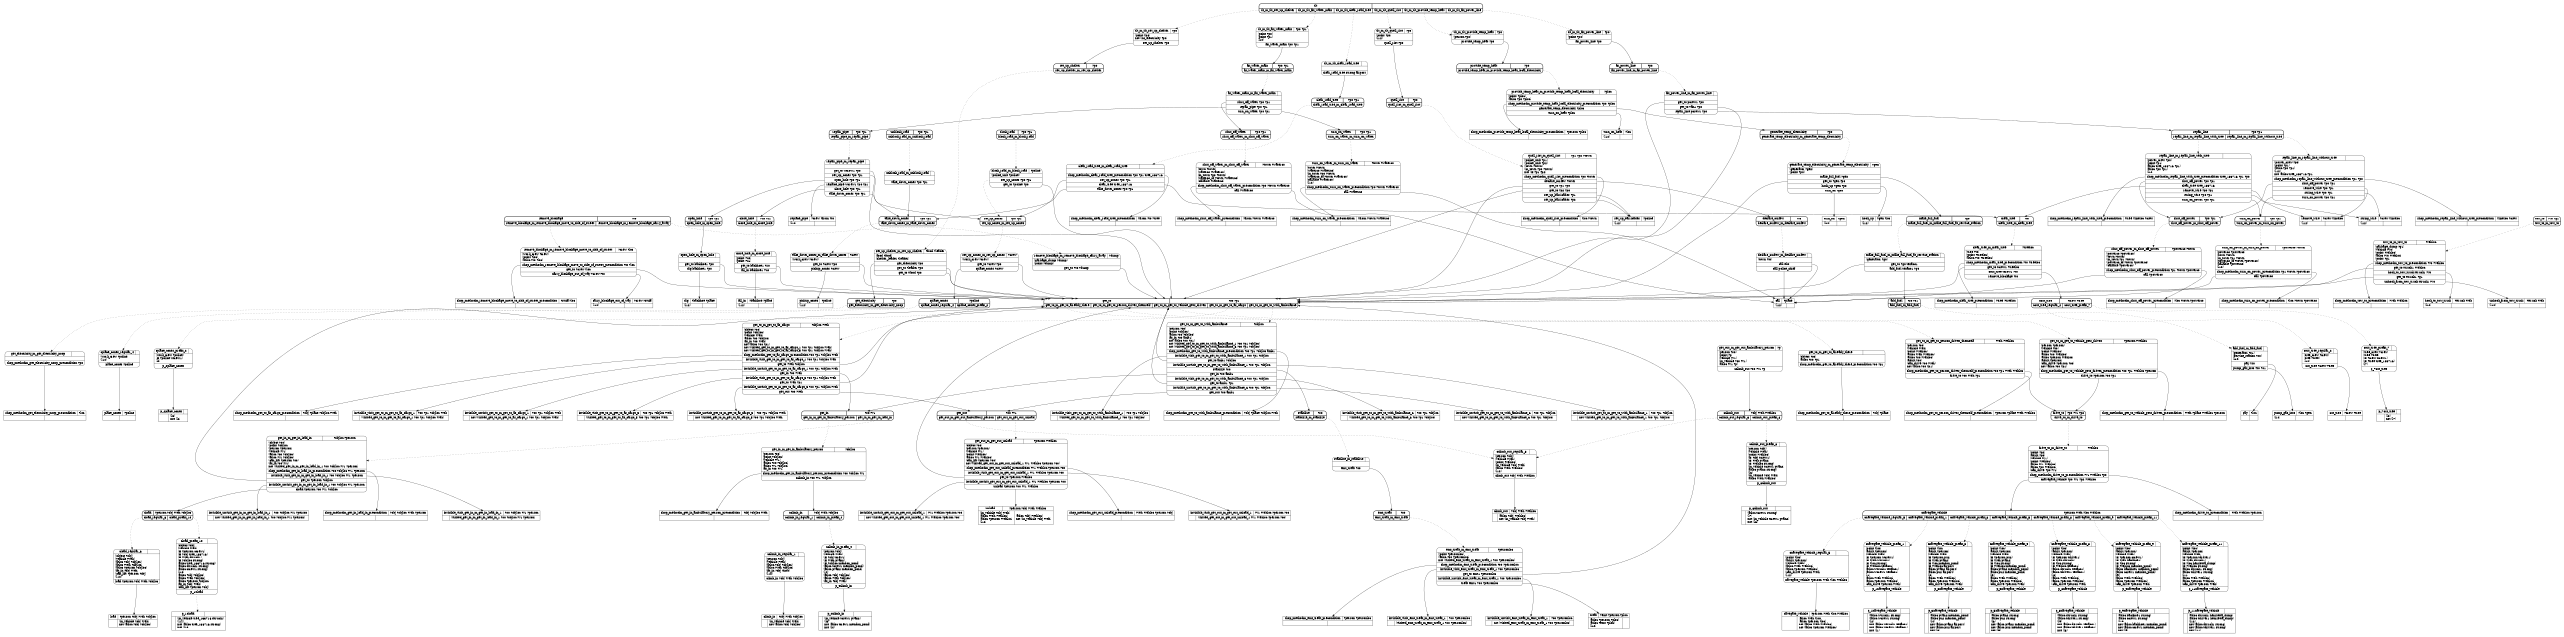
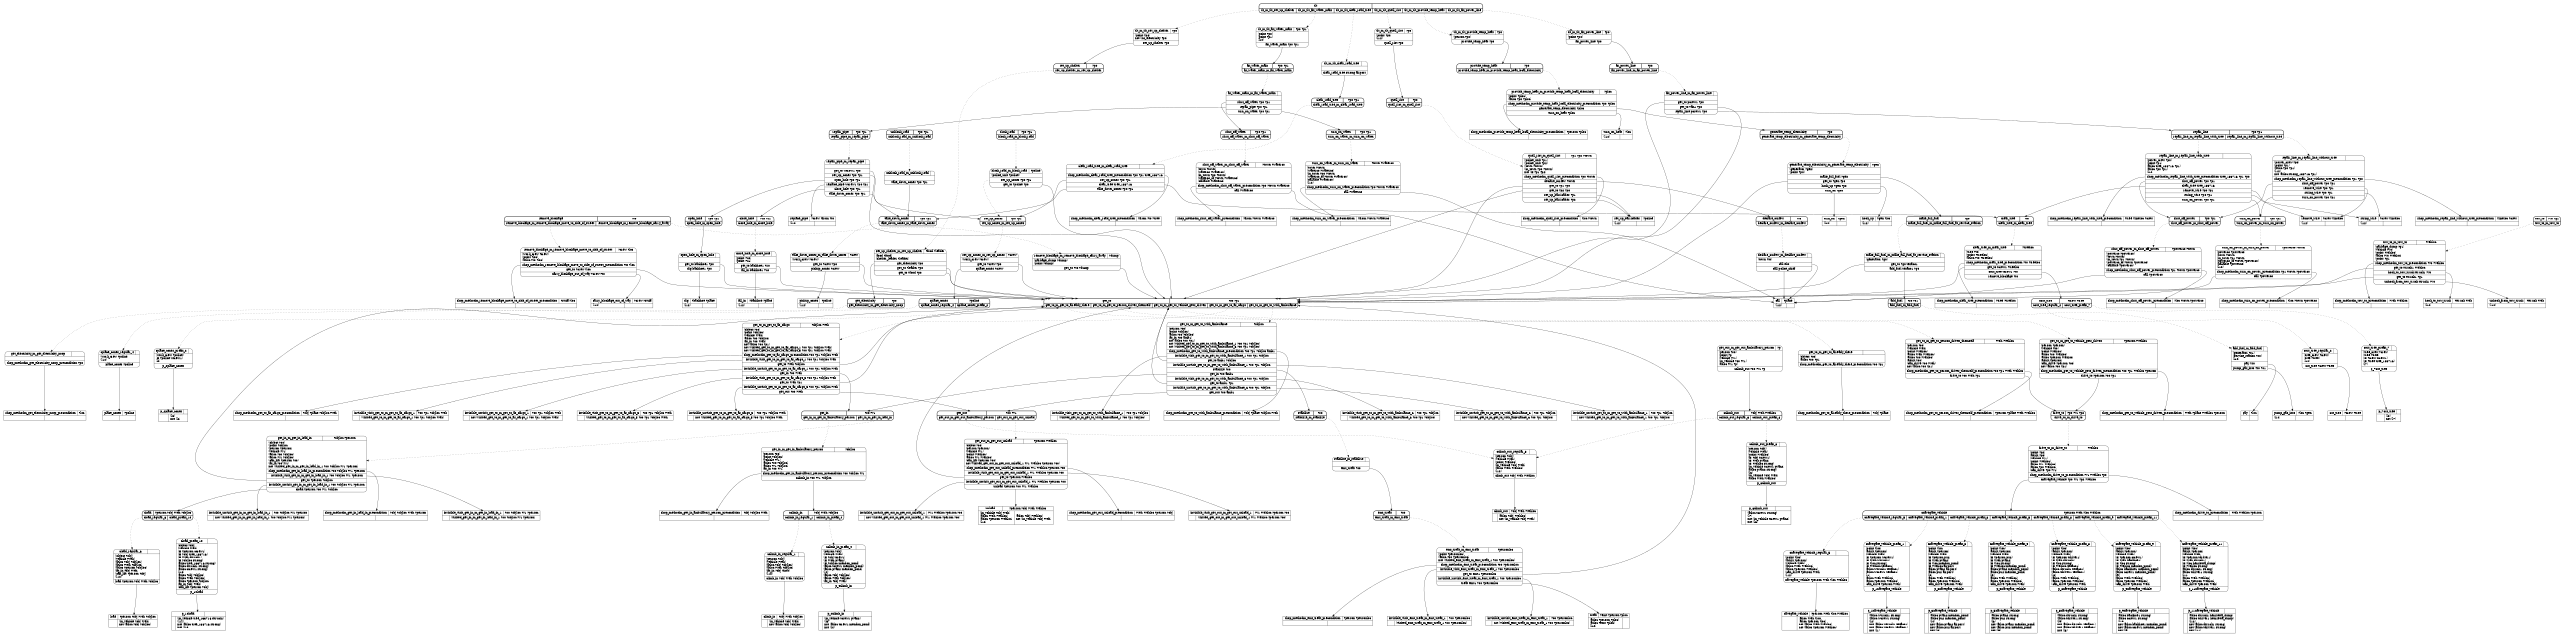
node "repair_line_m_repair_line_without_tree": text "not (atloc tree_133716 ?p1)" -> "not (atloc strong_133716 ?p1)"
edge "cclimb_in" -> "cclimb_in_regular_1": added
edge "cload_prefix_10" -> "p_10load": style dotted -> solid
